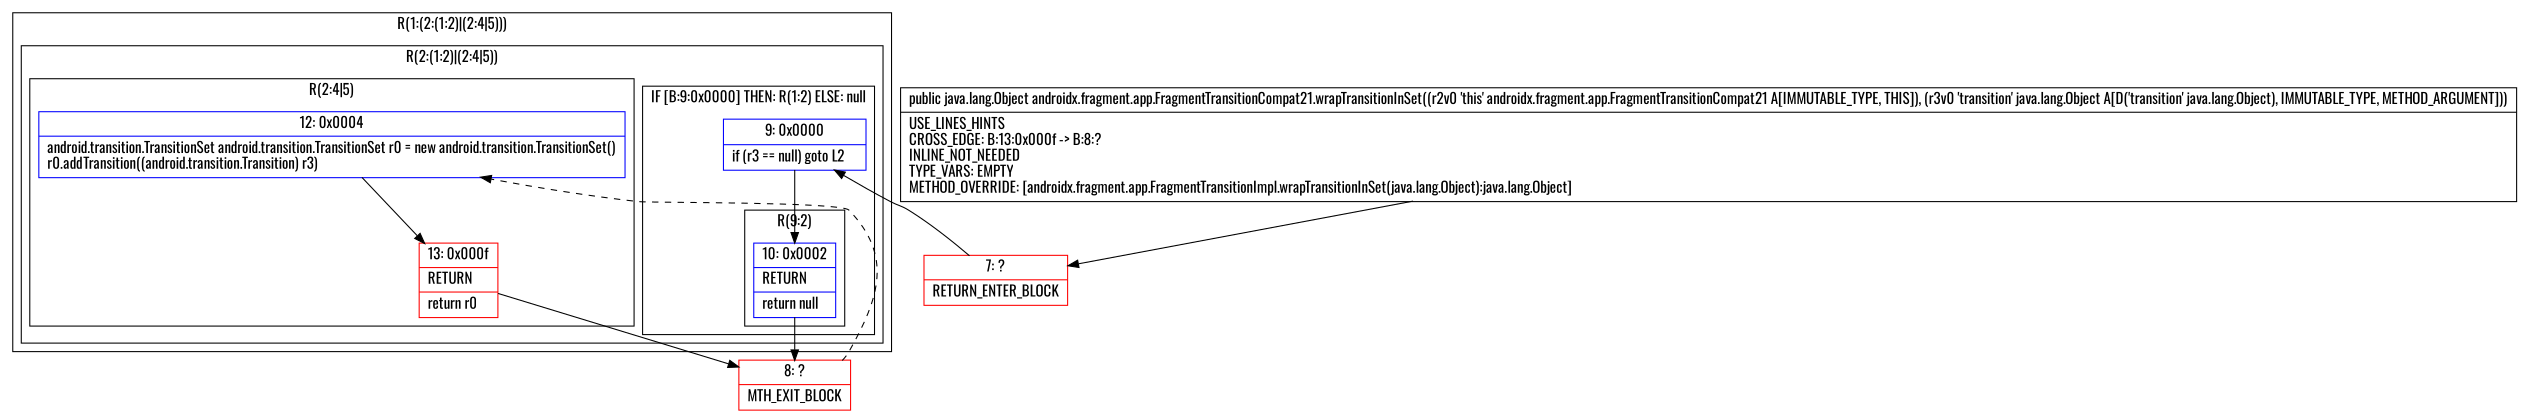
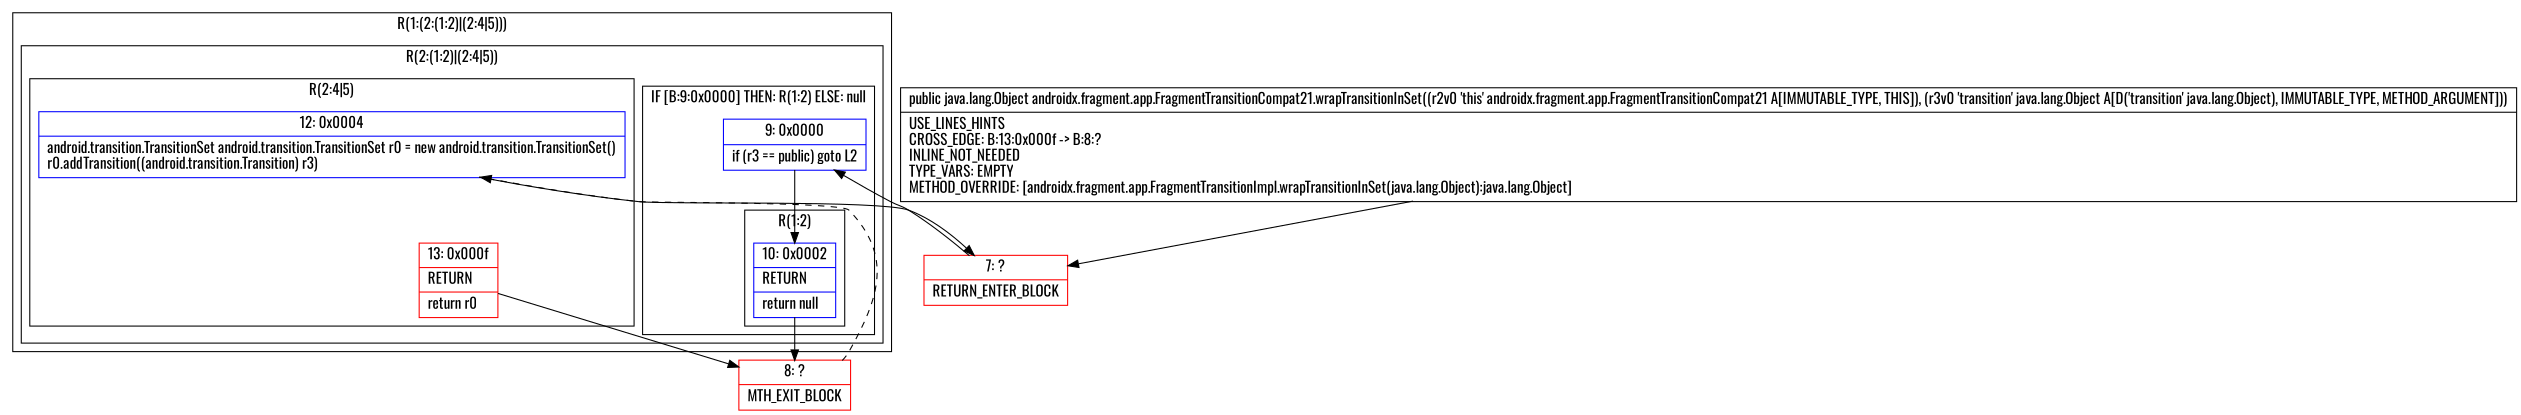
node "9: 0x0000": text "if (r3 == null) goto L2" -> "if (r3 == public) goto L2"
edge "12: 0x0004" -> "13: 0x000f": now "12: 0x0004" -> "7: ?"
cluster "R(9:2)": label "R(9:2)" -> "R(1:2)"
